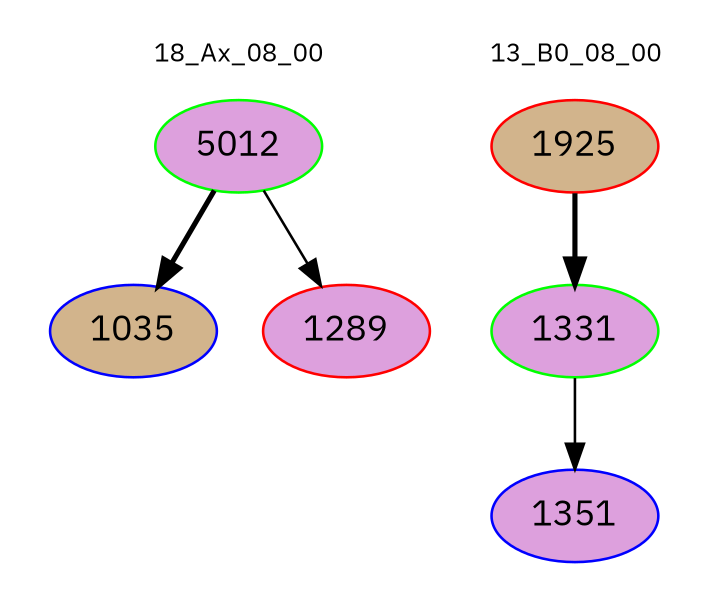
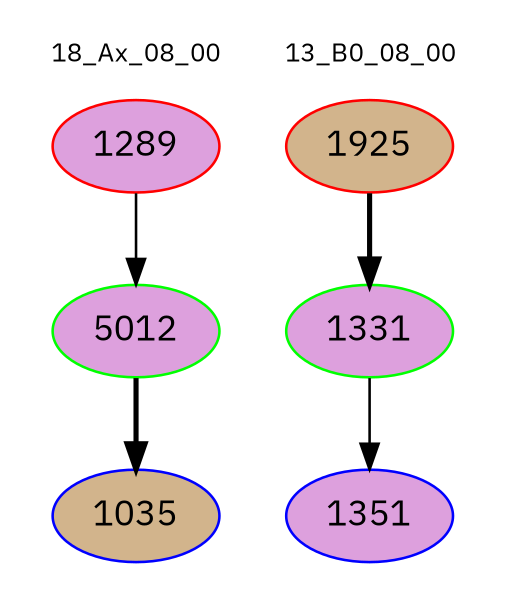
edge "5012" -> "1289": reversed
